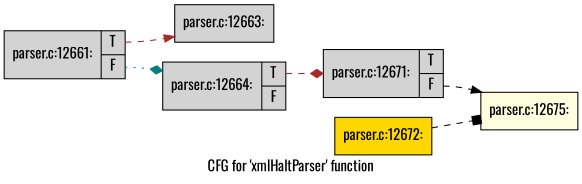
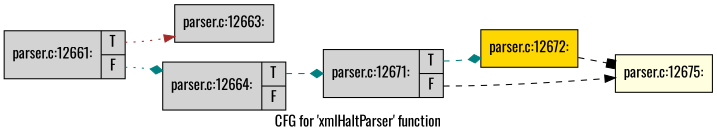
edge "parser.c:12661:" -> "parser.c:12663:": style dashed -> dotted
edge "parser.c:12671:" -> "parser.c:12672:": added
edge "parser.c:12664:" -> "parser.c:12671:": color brown -> teal
